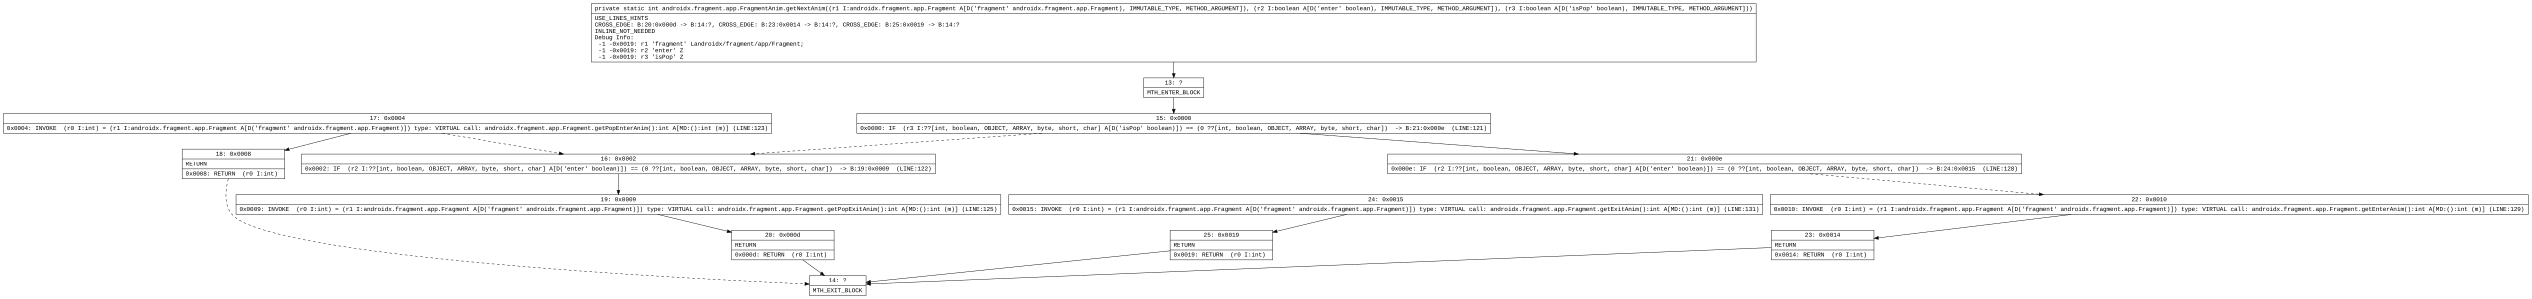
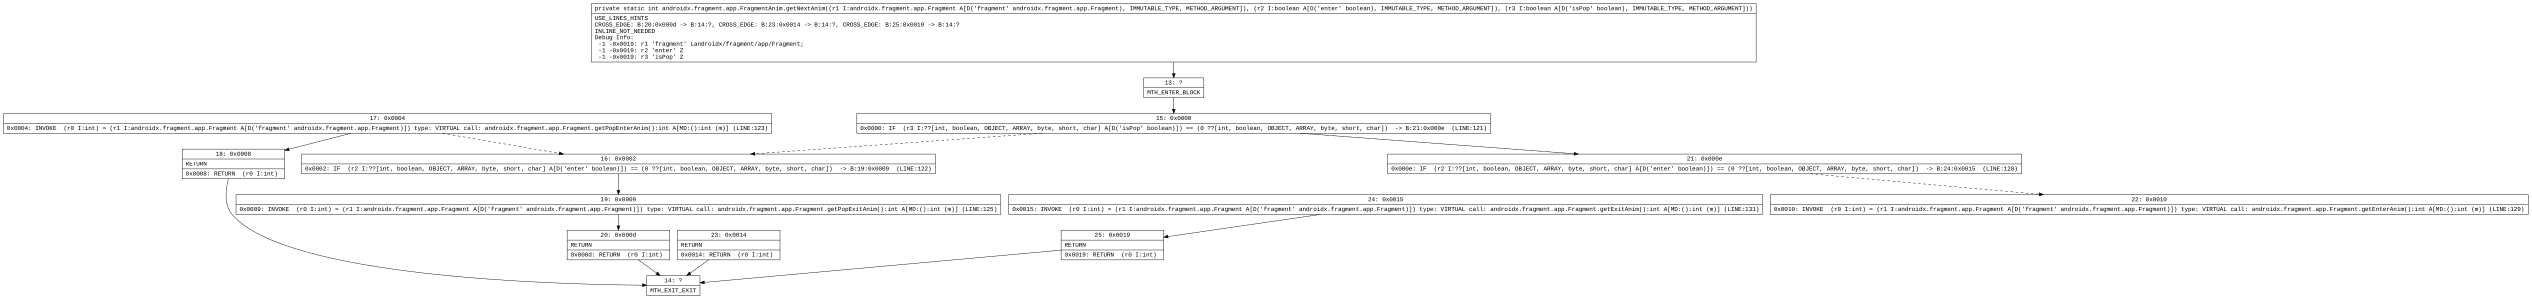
edge "22: 0x0010" -> "23: 0x0014": removed
edge "18: 0x0008" -> "14: ?": style dashed -> solid
node "14: ?": text "MTH_EXIT_BLOCK" -> "MTH_EXIT_EXIT"
